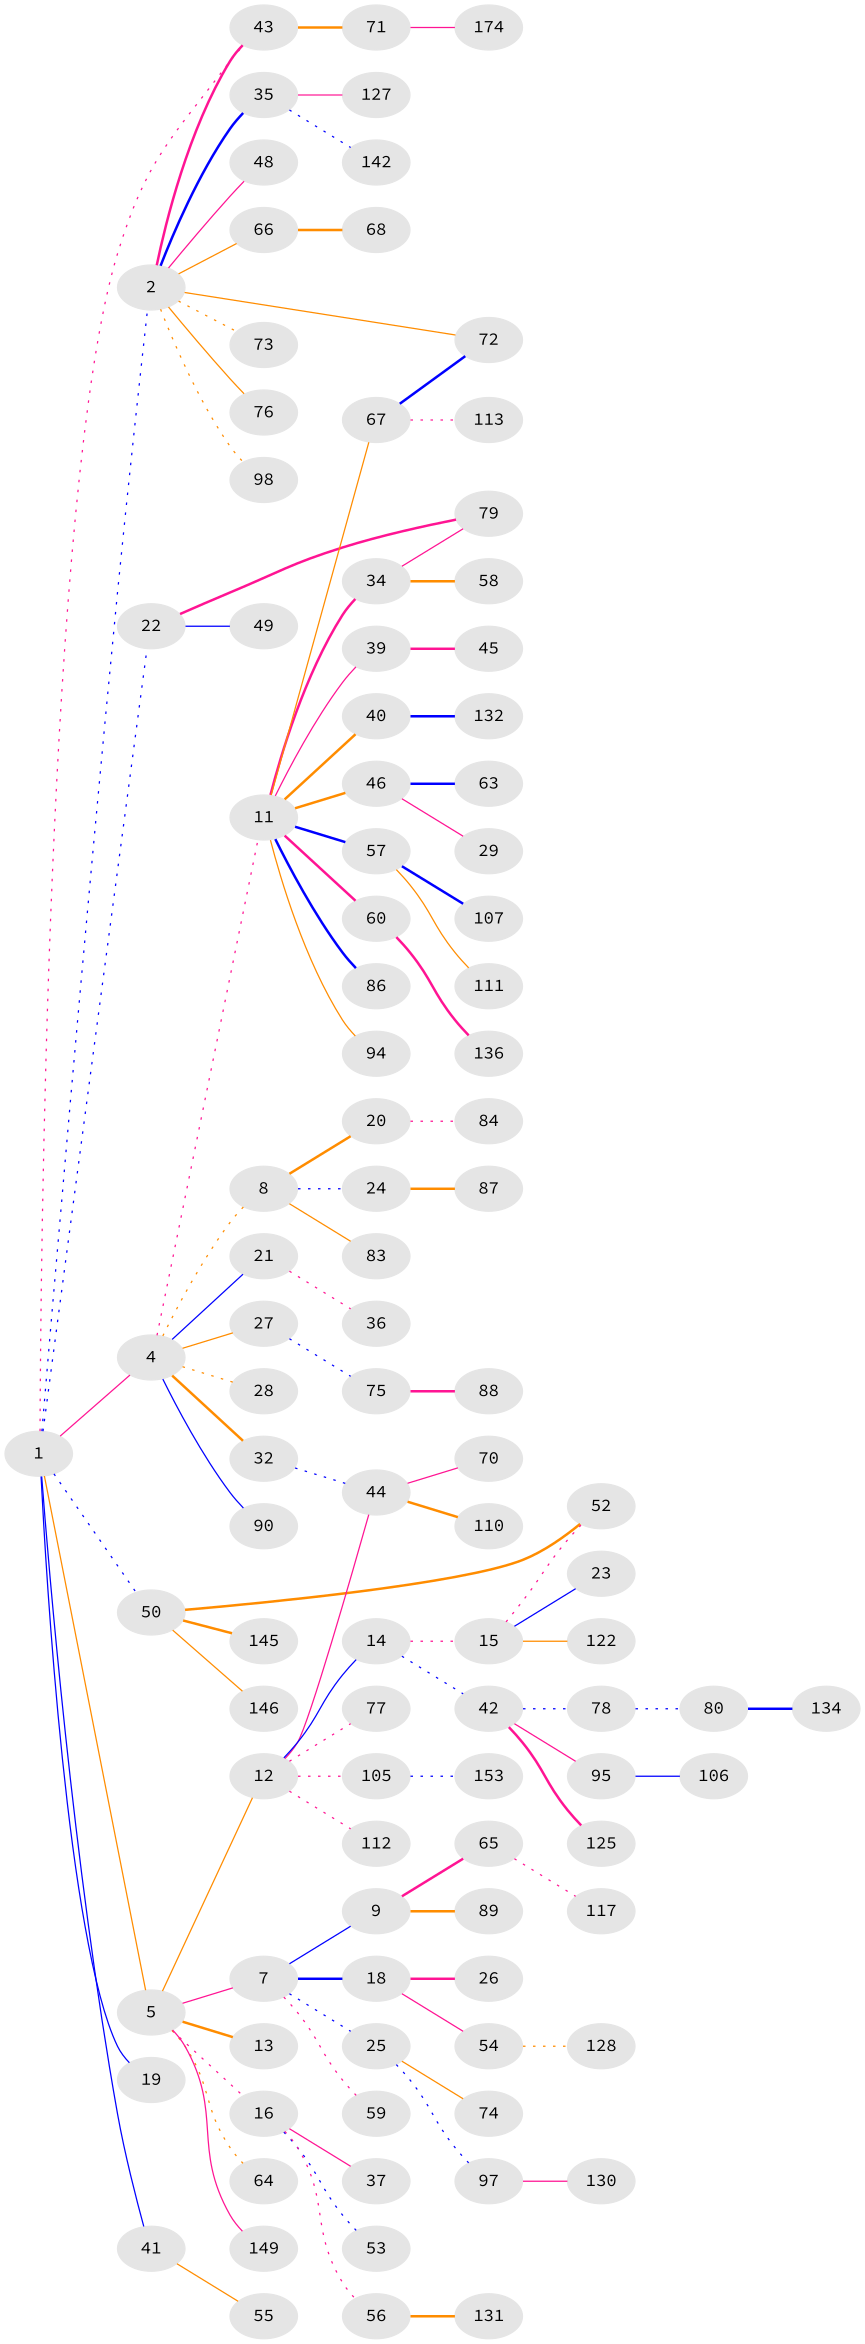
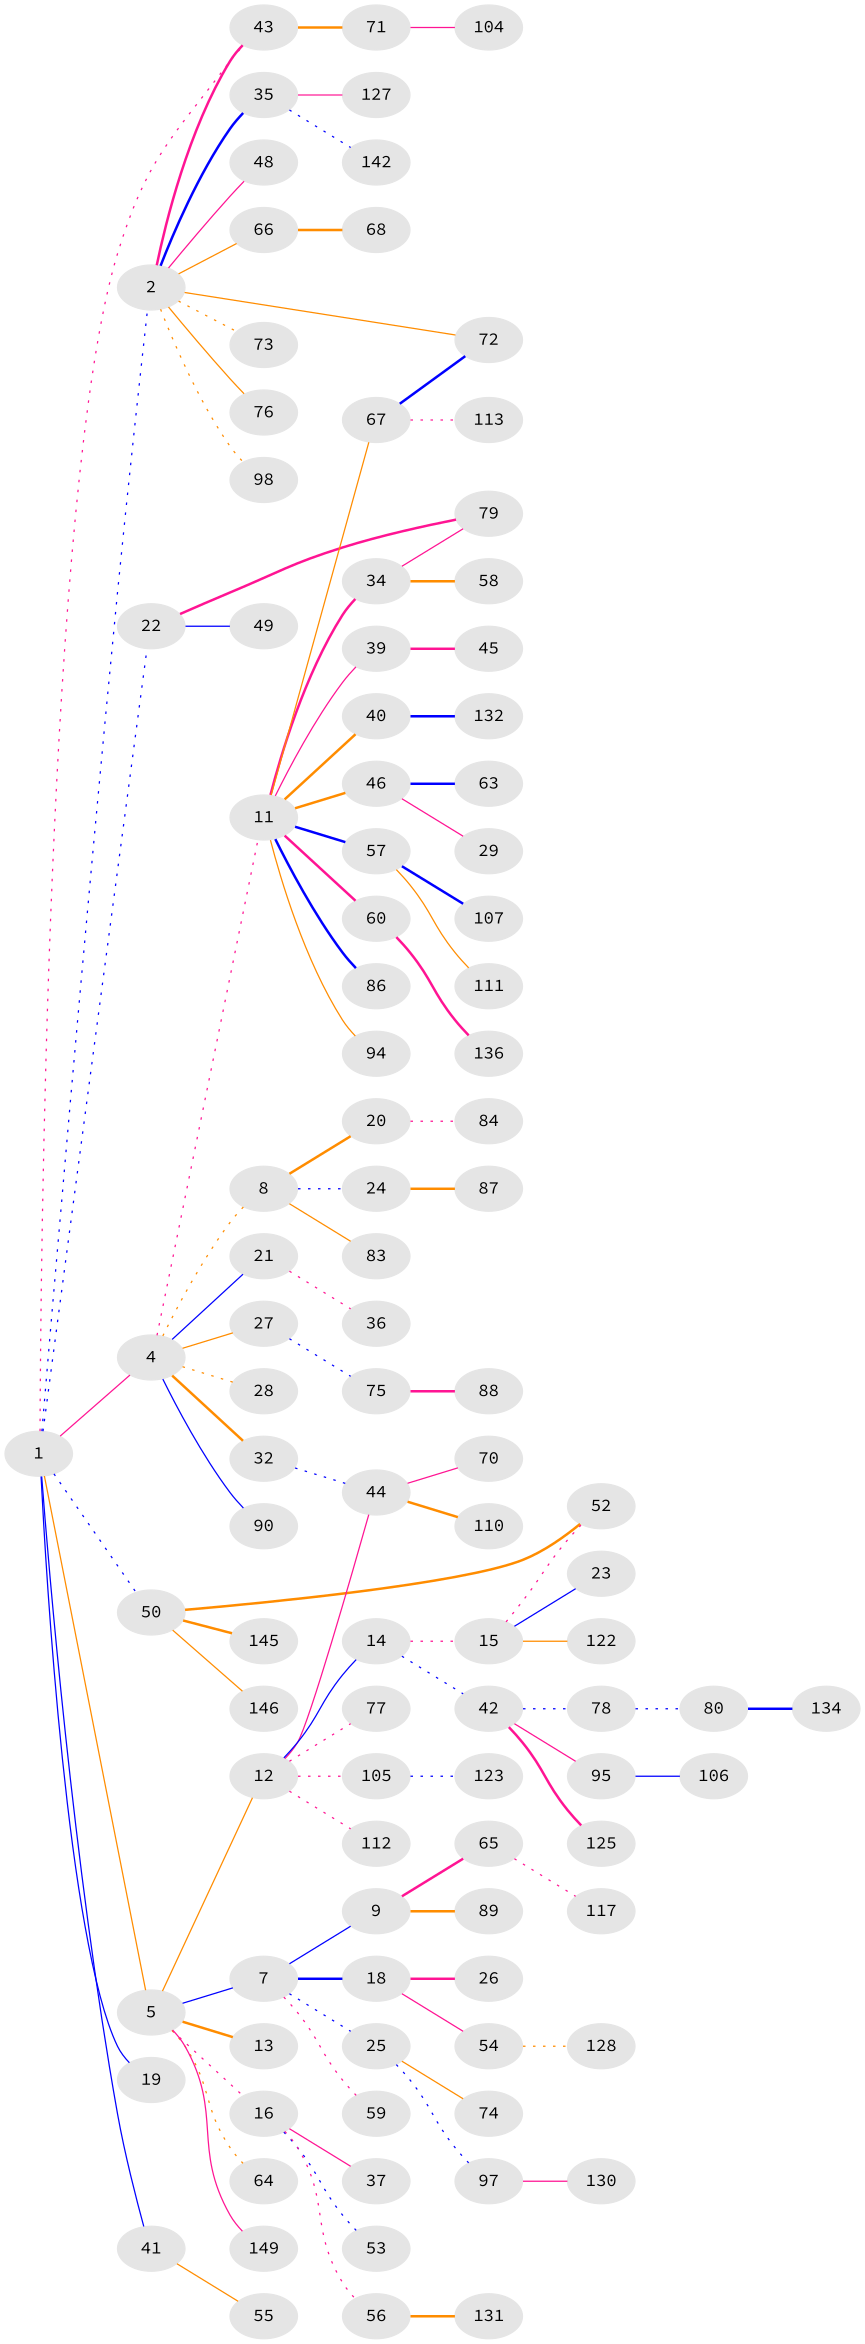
node "174": label "174" -> "104"
node "153": label "153" -> "123"
edge "7" -- "5": color deeppink -> blue
